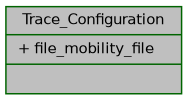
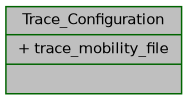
node "Trace_Configuration": text "+ file_mobility_file" -> "+ trace_mobility_file"
